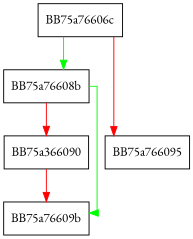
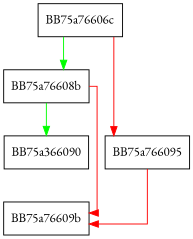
edge "BB75a76608b" -> "BB75a366090": color red -> green
edge "BB75a76608b" -> "BB75a76609b": color green -> red
edge "BB75a366090" -> "BB75a76609b": now "BB75a766095" -> "BB75a76609b"
